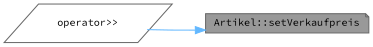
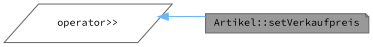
edge "operator>>" -> "Artikel::setVerkaufpreis": reversed
